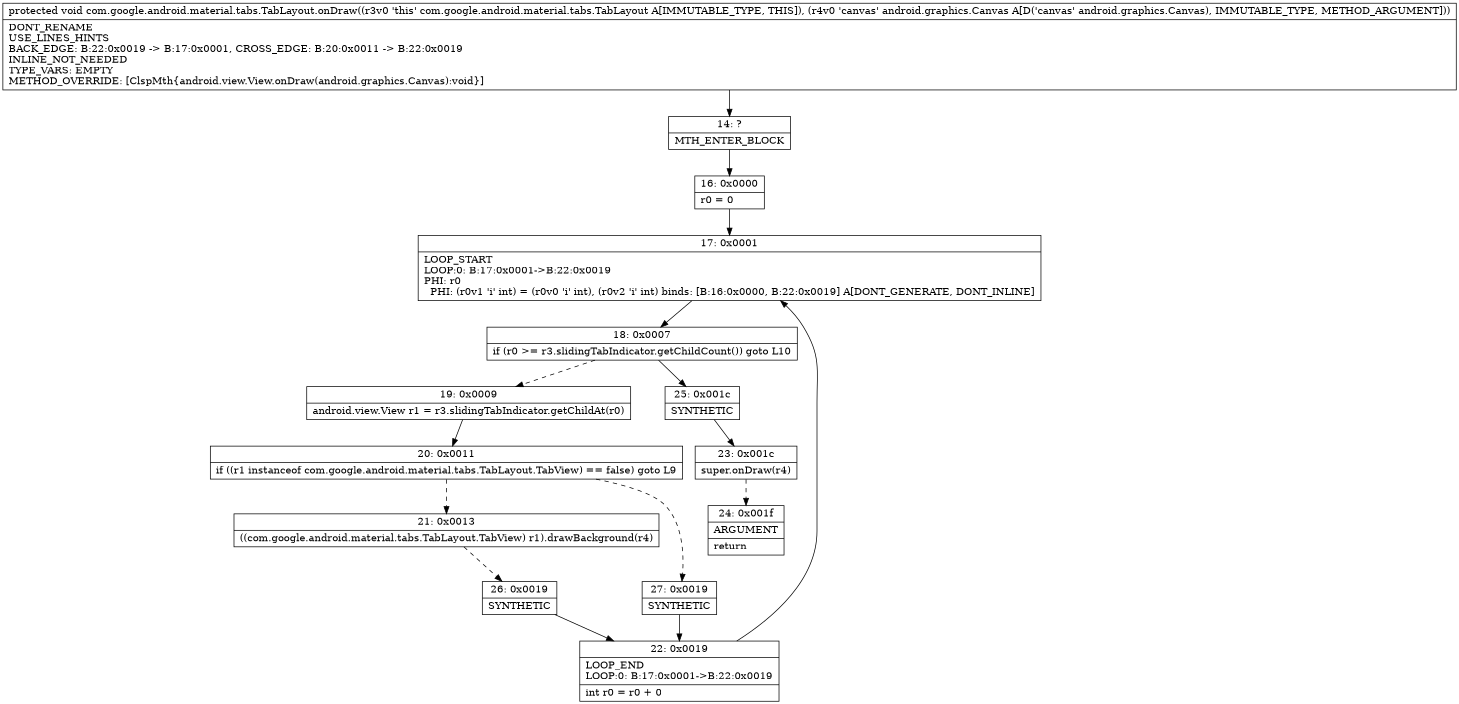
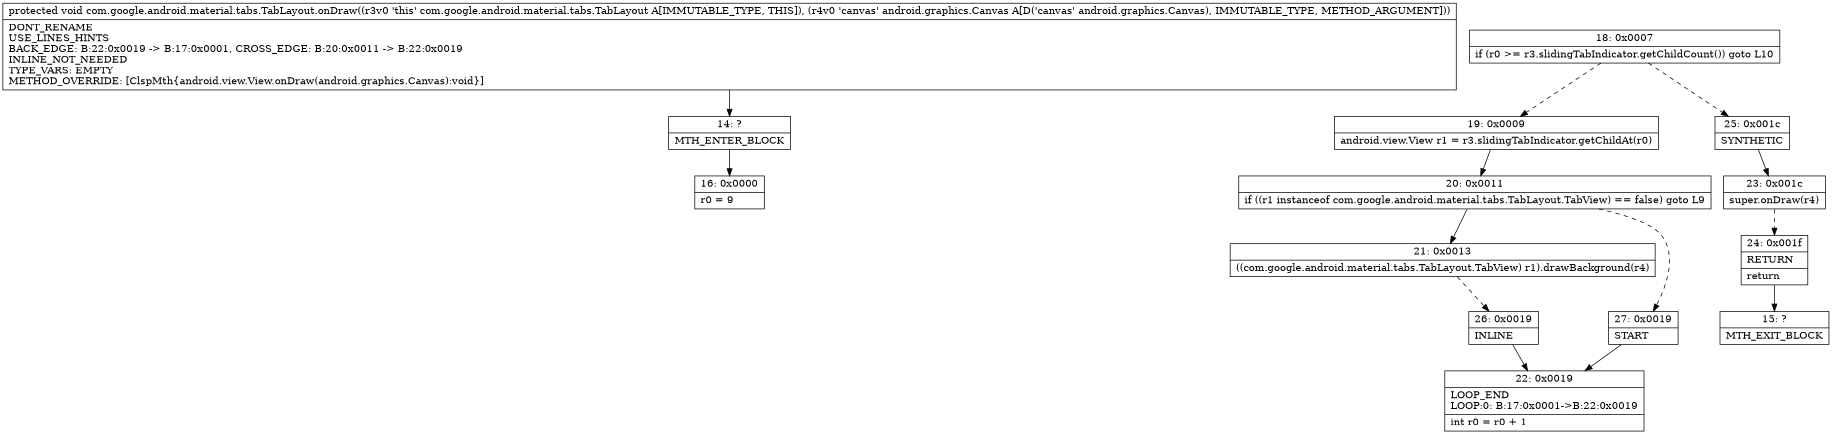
node "16: 0x0000": text "r0 = 0" -> "r0 = 9"
node "17: 0x0001": removed
node "15: ?": added
edge "18: 0x0007" -> "25: 0x001c": style solid -> dashed
edge "20: 0x0011" -> "21: 0x0013": style dashed -> solid
node "24: 0x001f": text "ARGUMENT" -> "RETURN"
node "26: 0x0019": text "SYNTHETIC" -> "INLINE"
node "27: 0x0019": text "SYNTHETIC" -> "START"
node "22: 0x0019": text "int r0 = r0 + 0" -> "int r0 = r0 + 1"
